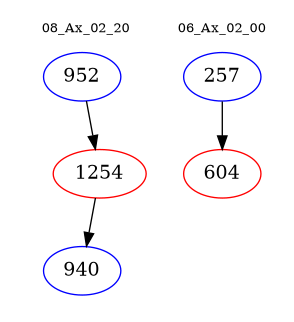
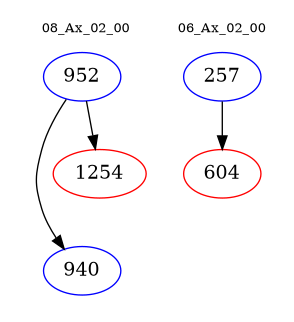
cluster "08_Ax_02_20": label "08_Ax_02_20" -> "08_Ax_02_00"
edge "1254" -> "940": now "952" -> "940"
